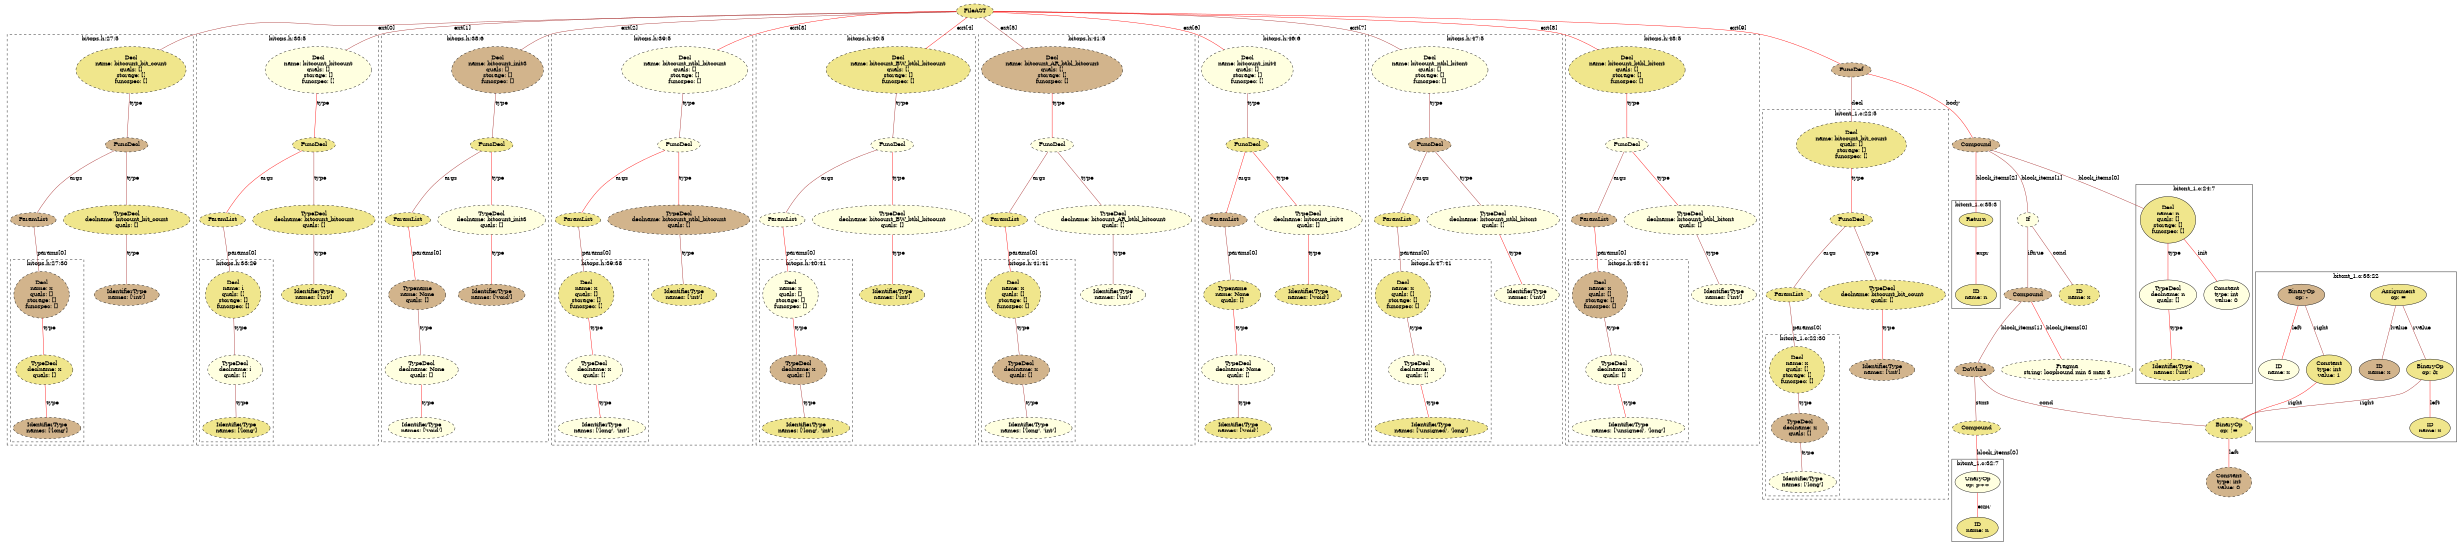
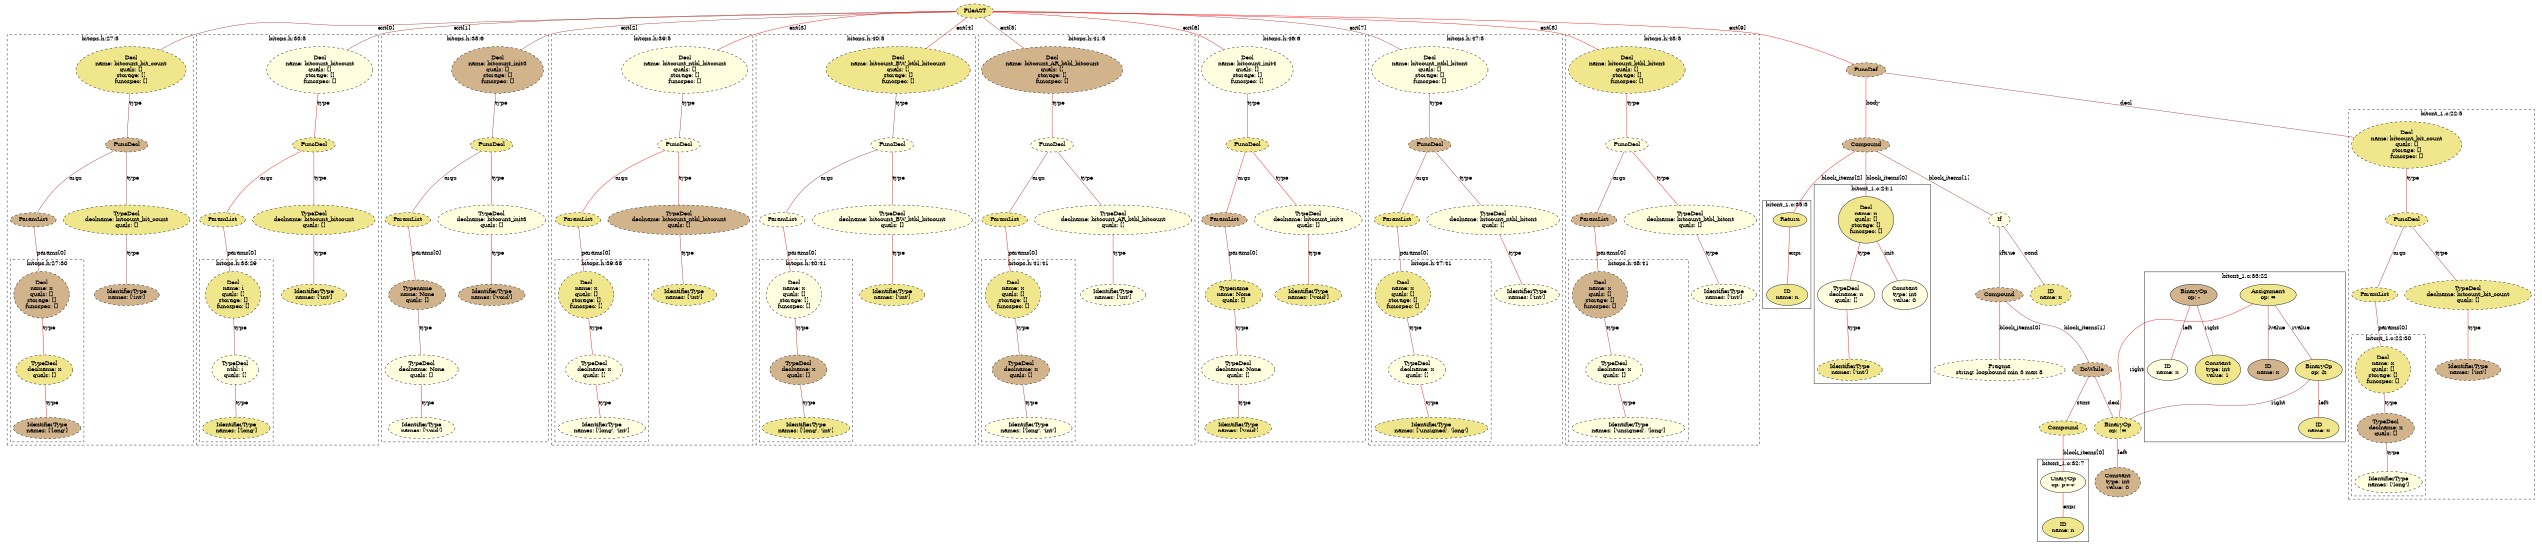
cluster "bitcnt_1.c:24:7": label "bitcnt_1.c:24:7" -> "bitcnt_1.c:24:1"
node "TypeDecl declname: i quals: []": label "TypeDecl declname: i quals: []" -> "TypeDecl ntbl: i quals: []"
edge "DoWhile" -- "BinaryOp op: !=": label "cond" -> "decl"
edge "Constant type: int value: 1" -- "BinaryOp op: !=": now "Assignment op: =" -- "BinaryOp op: !="
